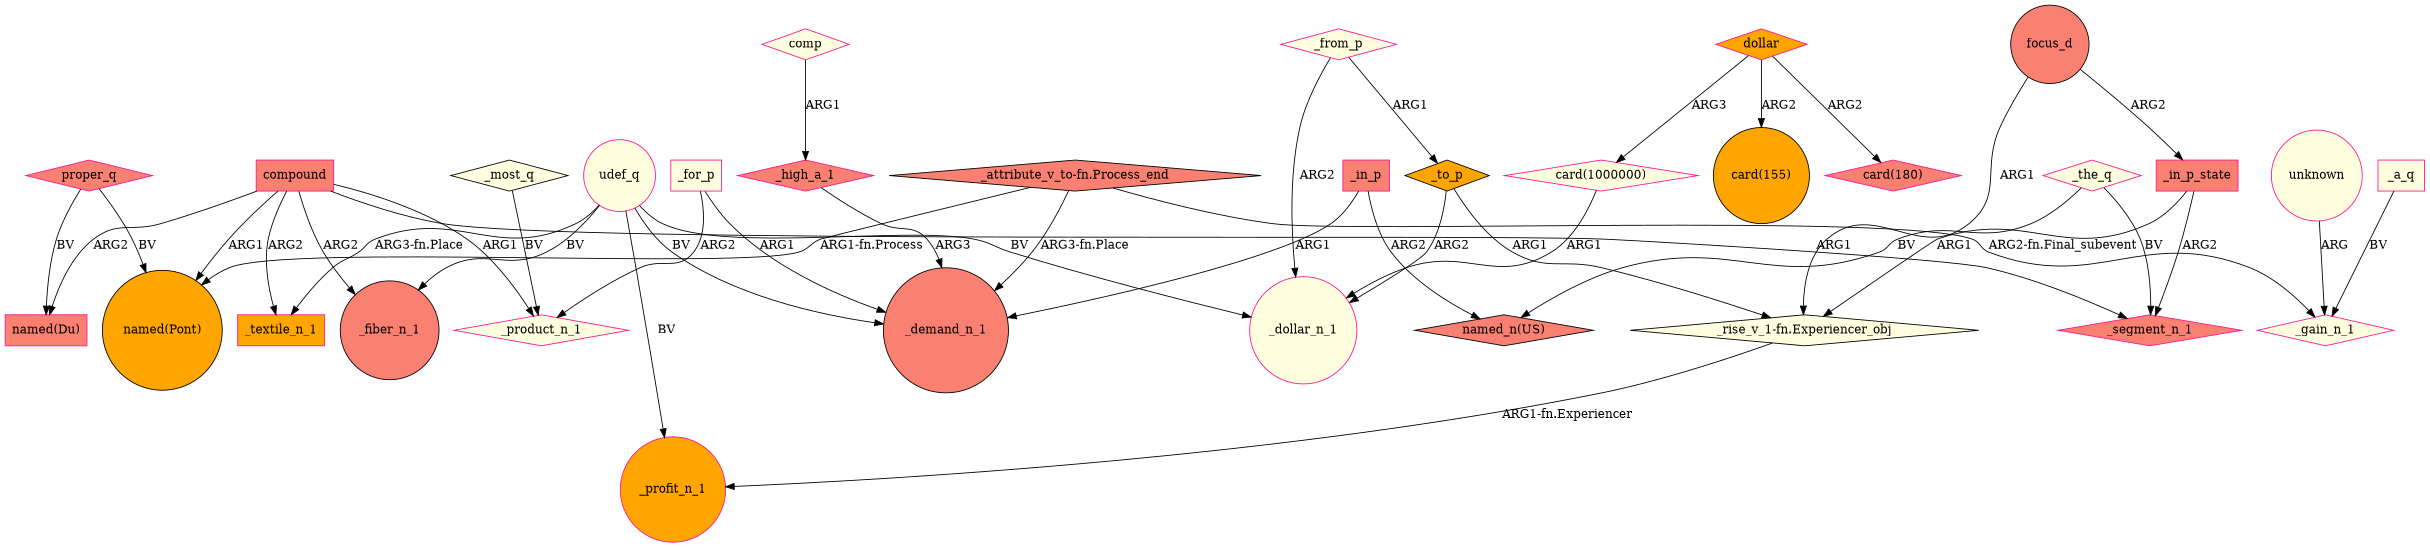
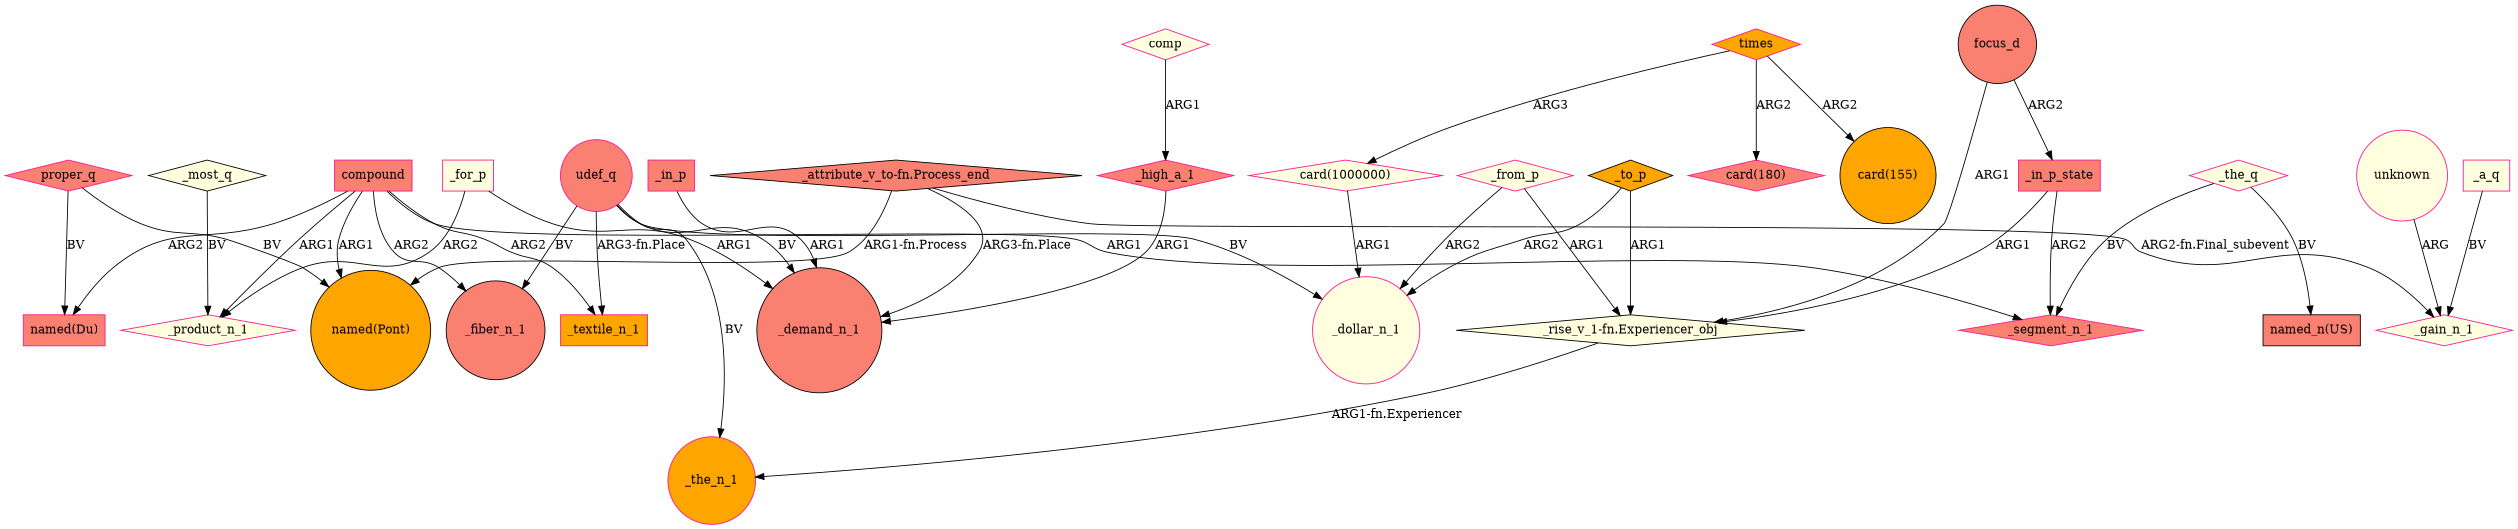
node "dollar": label "dollar" -> "times"
edge "_from_p" -> "_to_p": now "_from_p" -> "_rise_v_1-fn.Experiencer_obj"
node "udef_q": fillcolor lightyellow -> salmon
edge "_high_a_1" -> "_demand_n_1": label "ARG3" -> "ARG1"
edge "_in_p" -> "named_n(US)": removed, label "ARG2"
node "named_n(US)": shape diamond -> box
node "_profit_n_1": label "_profit_n_1" -> "_the_n_1"
